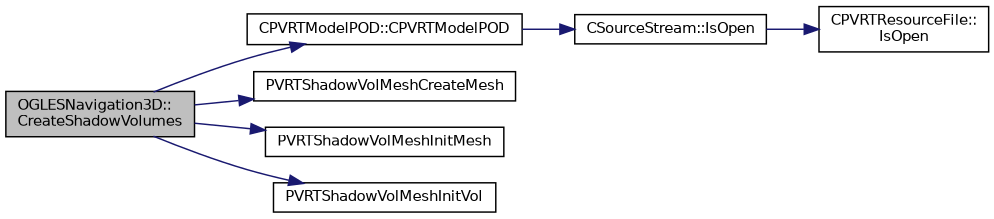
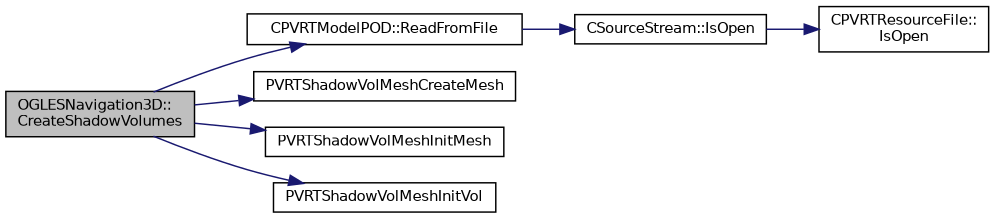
node "CPVRTModelPOD::CPVRTModelPOD": label "CPVRTModelPOD::CPVRTModelPOD" -> "CPVRTModelPOD::ReadFromFile"
